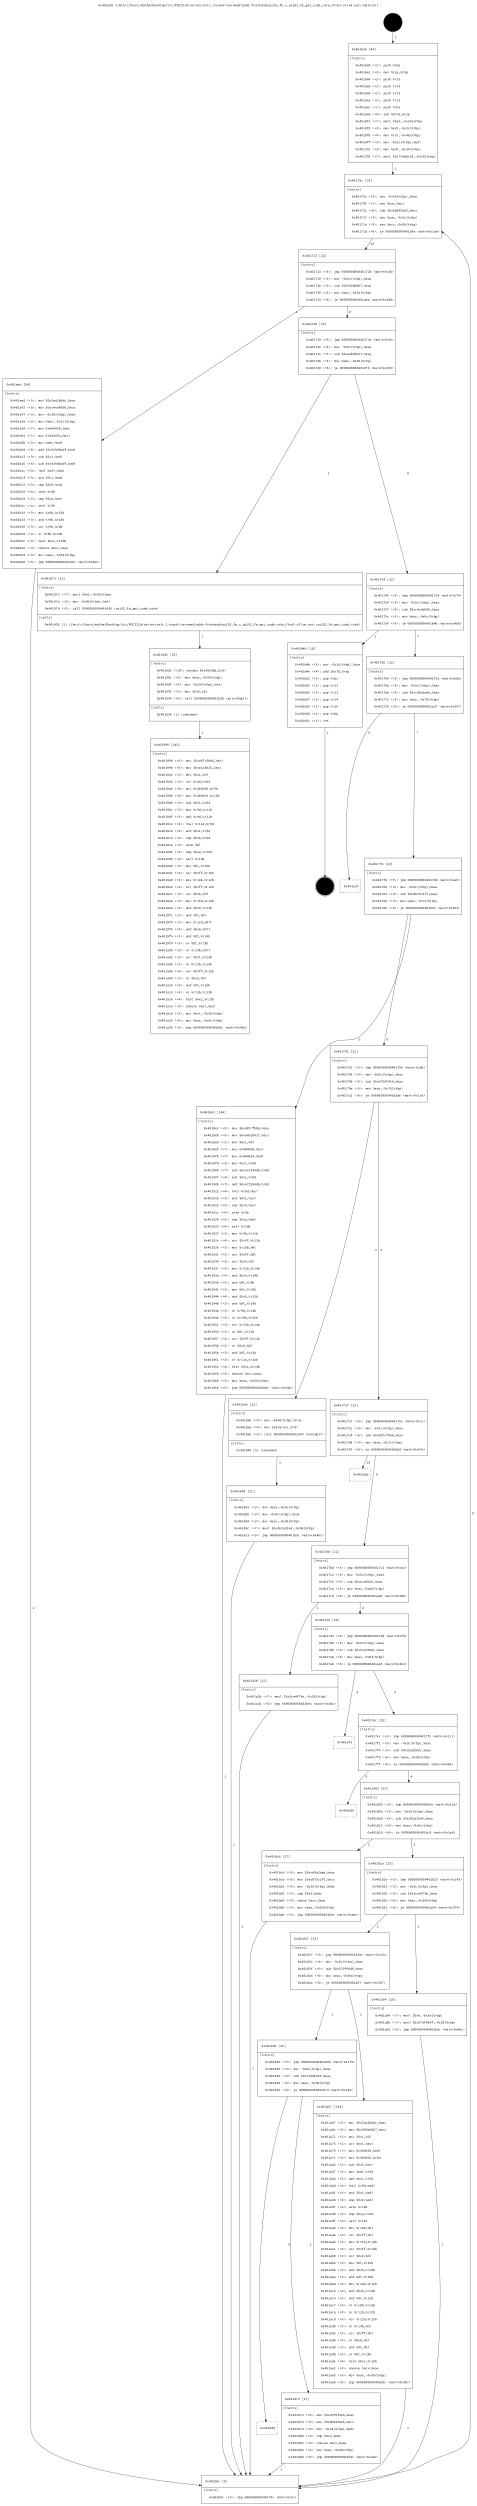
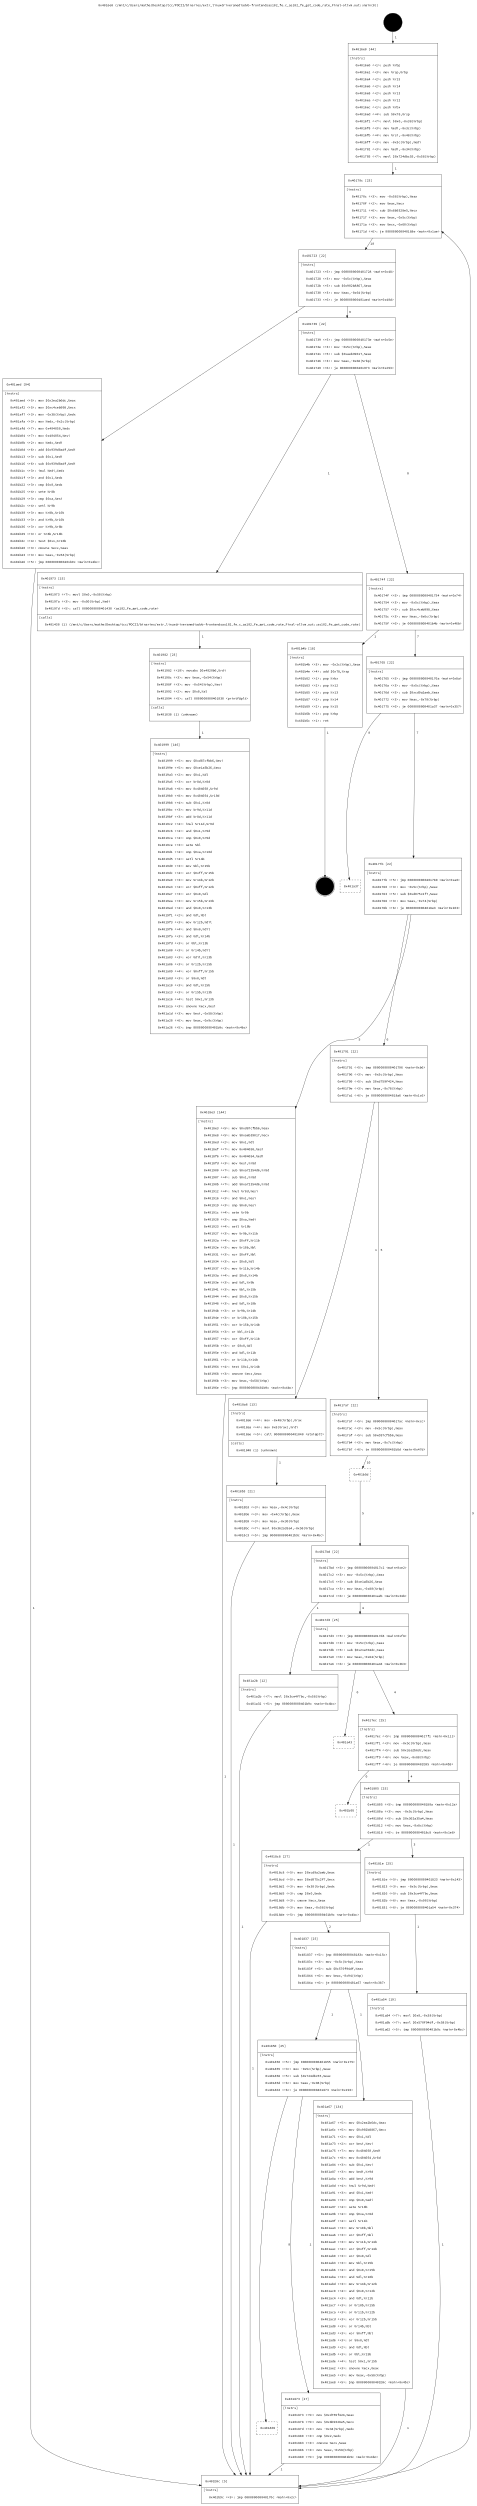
edge "0x4017a7 [22]" -> "0x4017bd [22]": now "0x401b5d" -> "0x4017bd [22]"
edge "0x40181e [25]" -> "0x401837 [25]": now "0x4018c8 [27]" -> "0x401837 [25]"
